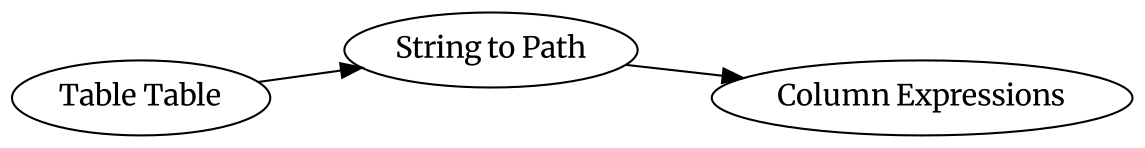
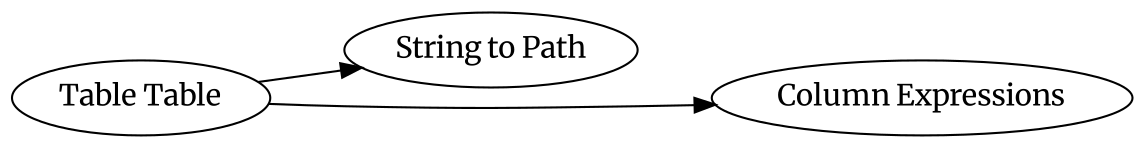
edge "String to Path" -> "Column Expressions": now "Table Table" -> "Column Expressions"
